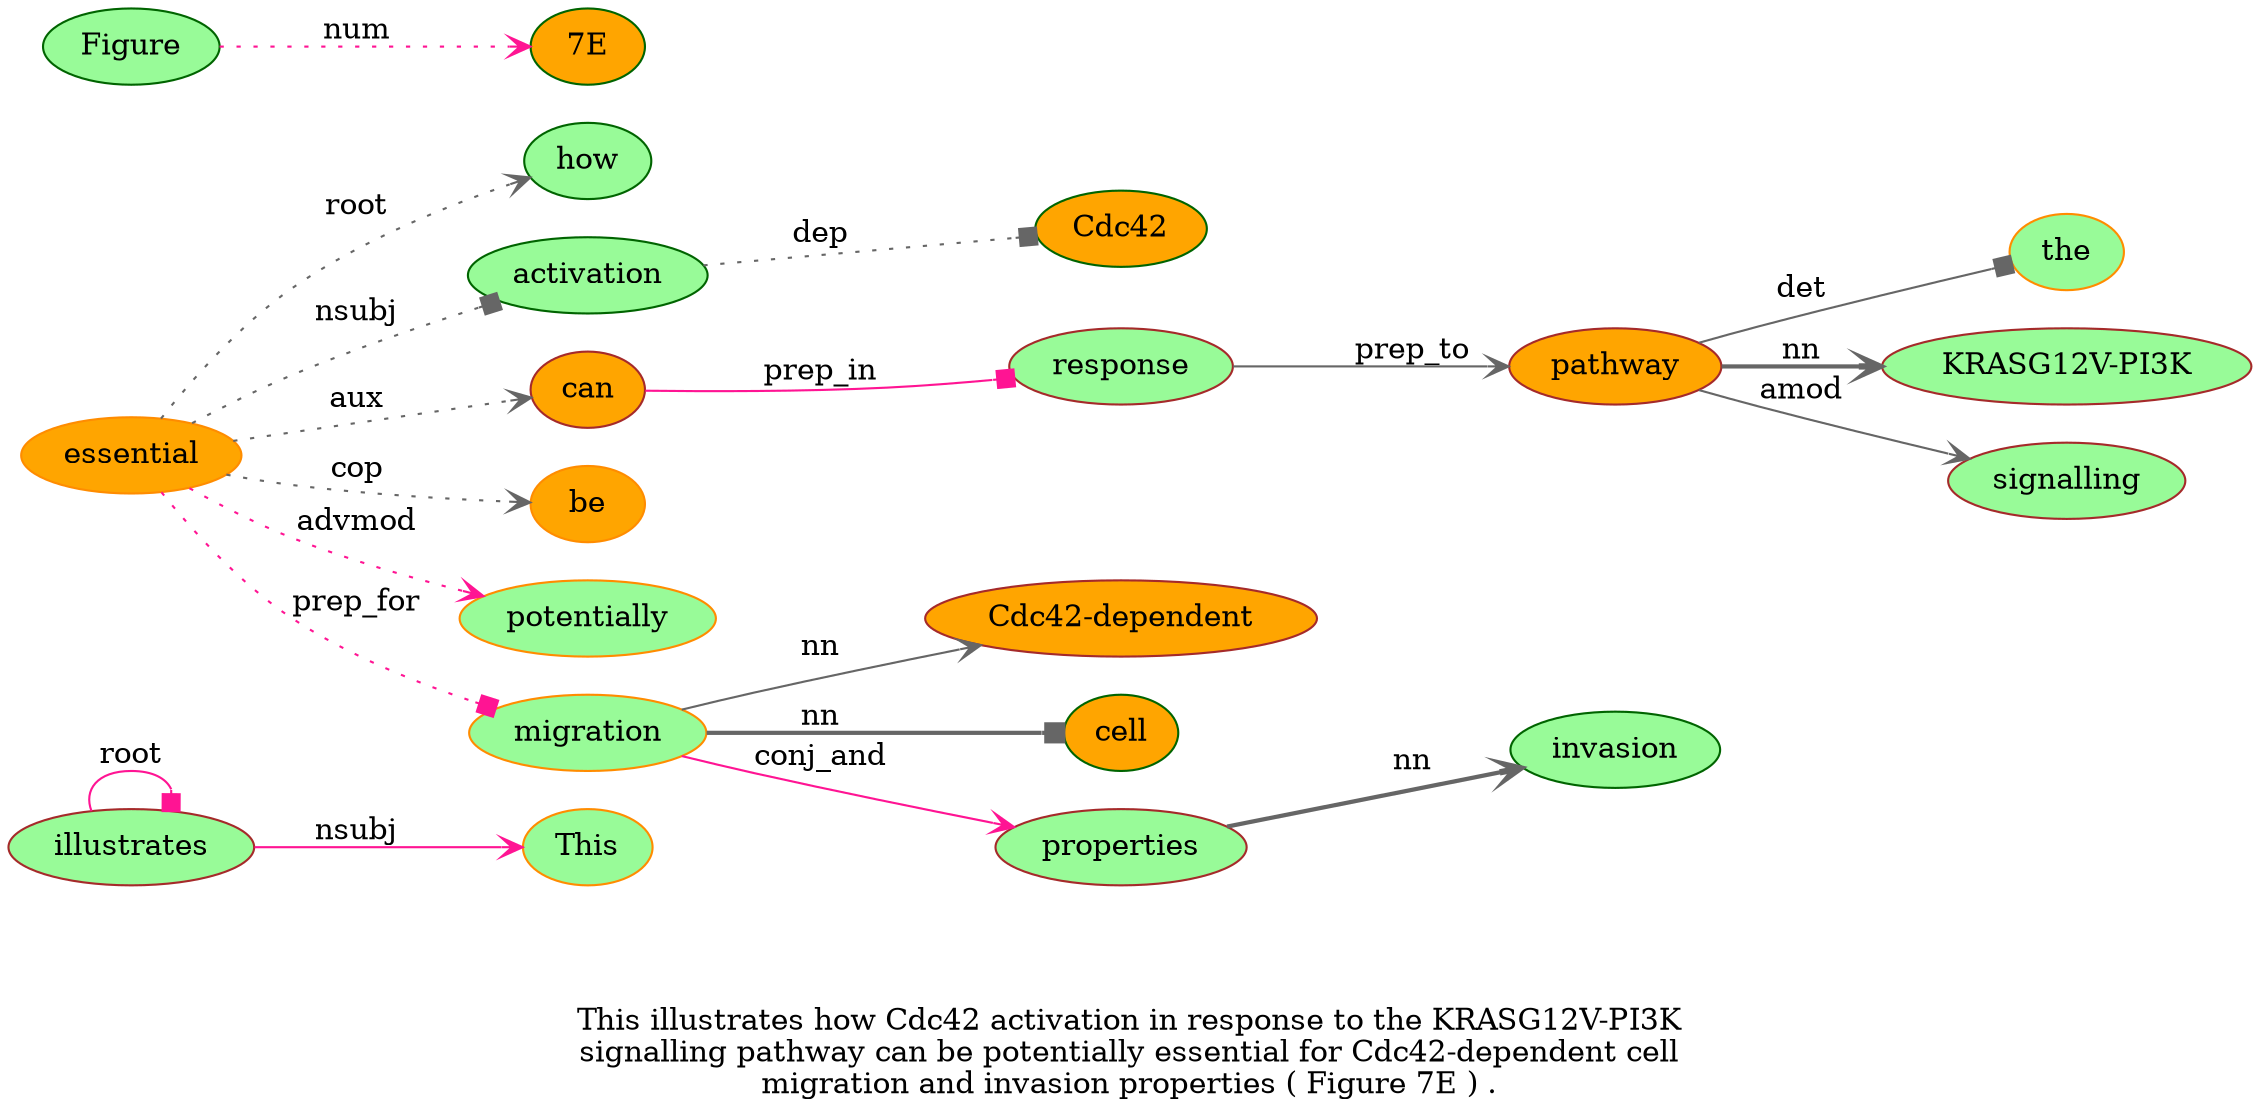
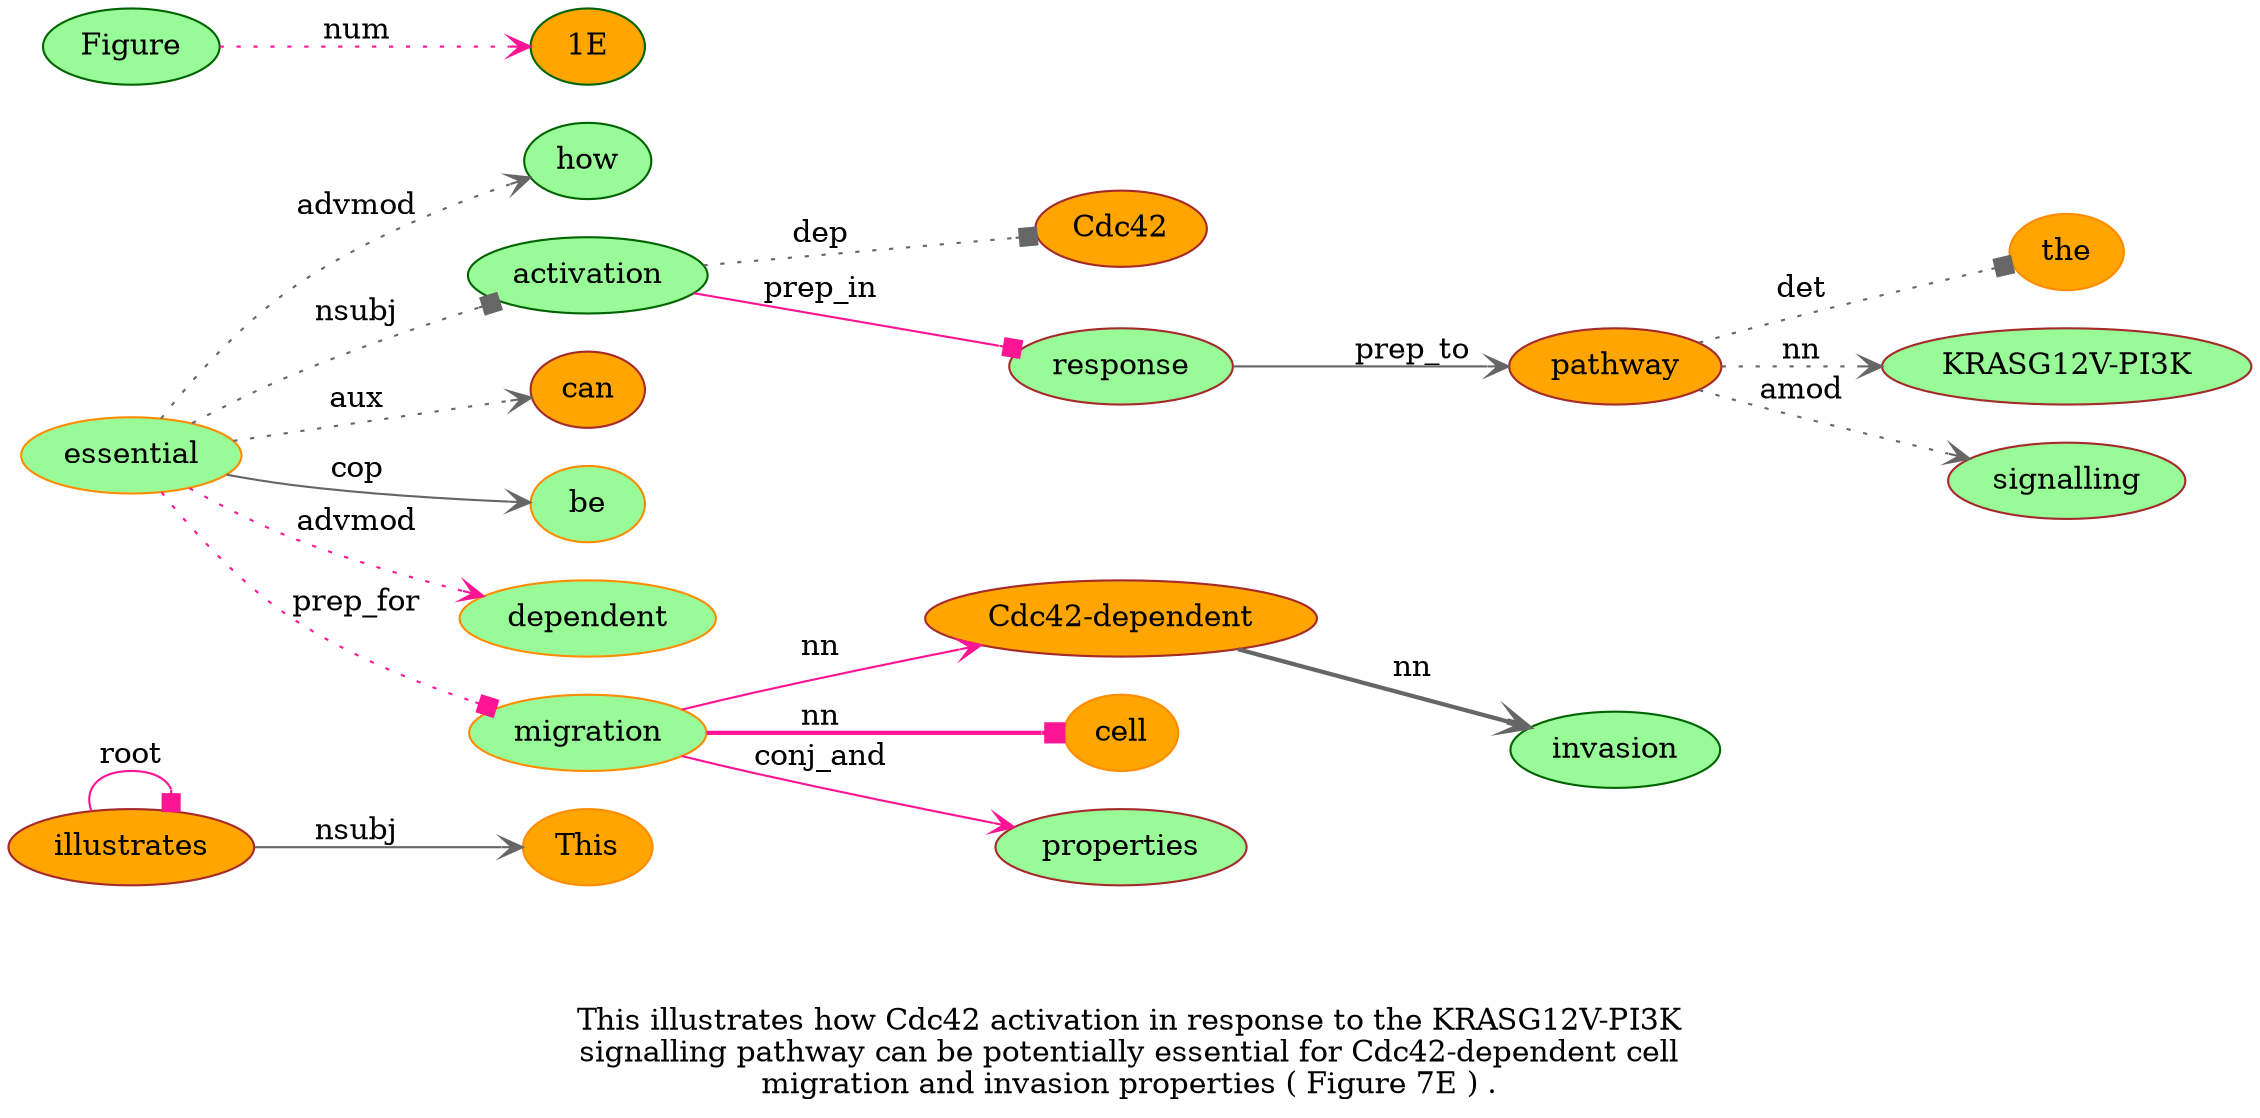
node "7E": label "7E" -> "1E"
edge "essential" -> "how": label "root" -> "advmod"
node "Cdc42": color darkgreen -> brown
node "the": fillcolor palegreen -> orange
edge "pathway" -> "the": style solid -> dotted
edge "pathway" -> "KRASG12V-PI3K": style bold -> dotted
edge "can" -> "response": now "activation" -> "response"
edge "pathway" -> "signalling": style solid -> dotted
node "essential": fillcolor orange -> palegreen
edge "essential" -> "be": style dotted -> solid
node "be": fillcolor orange -> palegreen
node "potentially": label "potentially" -> "dependent"
edge "migration" -> "Cdc42-dependent": color gray40 -> deeppink
edge "migration" -> "cell": color gray40 -> deeppink
node "cell": color darkgreen -> darkorange
edge "properties" -> "invasion": now "Cdc42-dependent" -> "invasion"
node "illustrates": fillcolor palegreen -> orange
edge "illustrates" -> "This": color deeppink -> gray40
node "This": fillcolor palegreen -> orange
